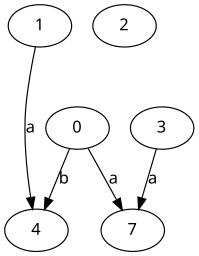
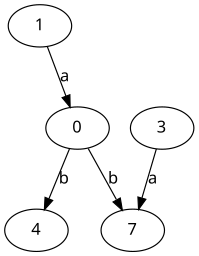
node "2": removed
edge "1" -> "4": now "1" -> "0"
edge "0" -> "7": label "a" -> "b"
